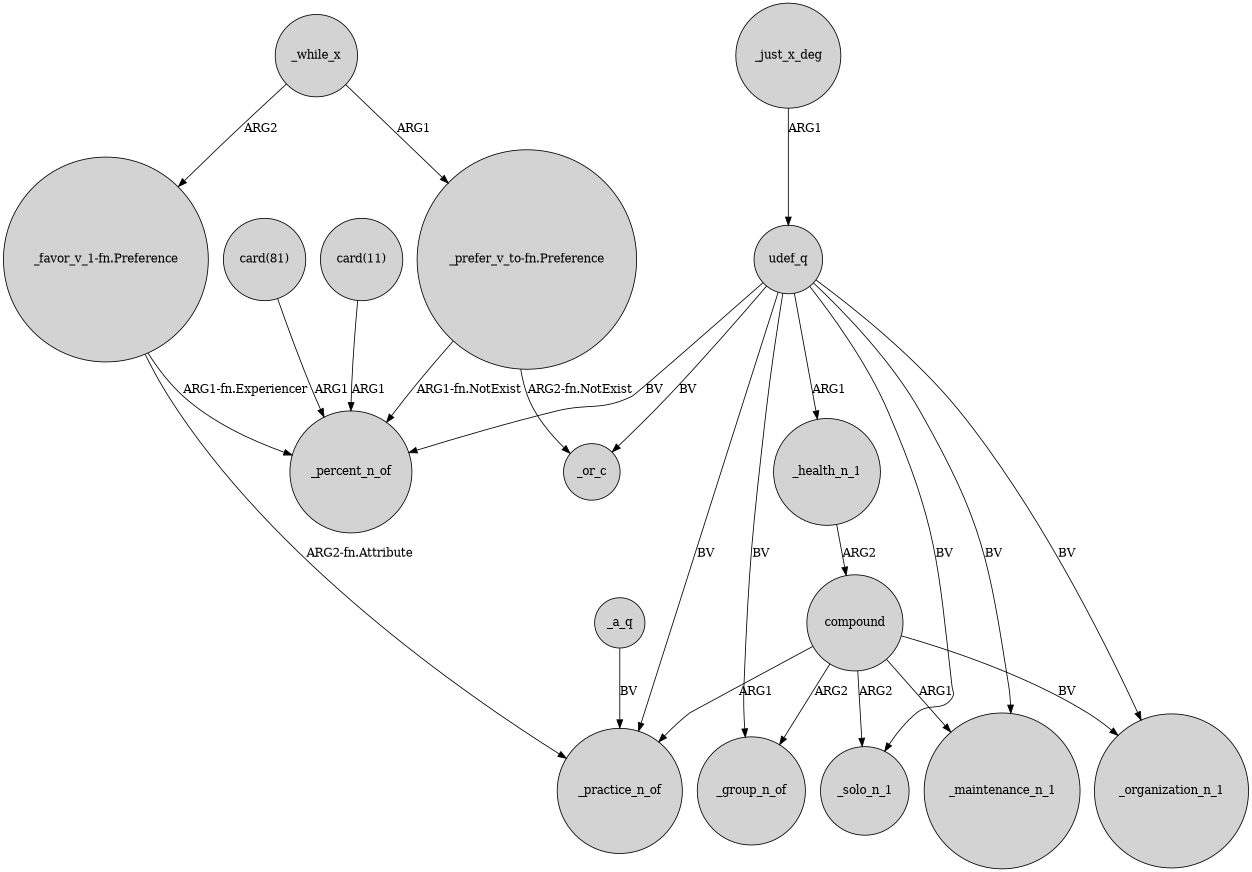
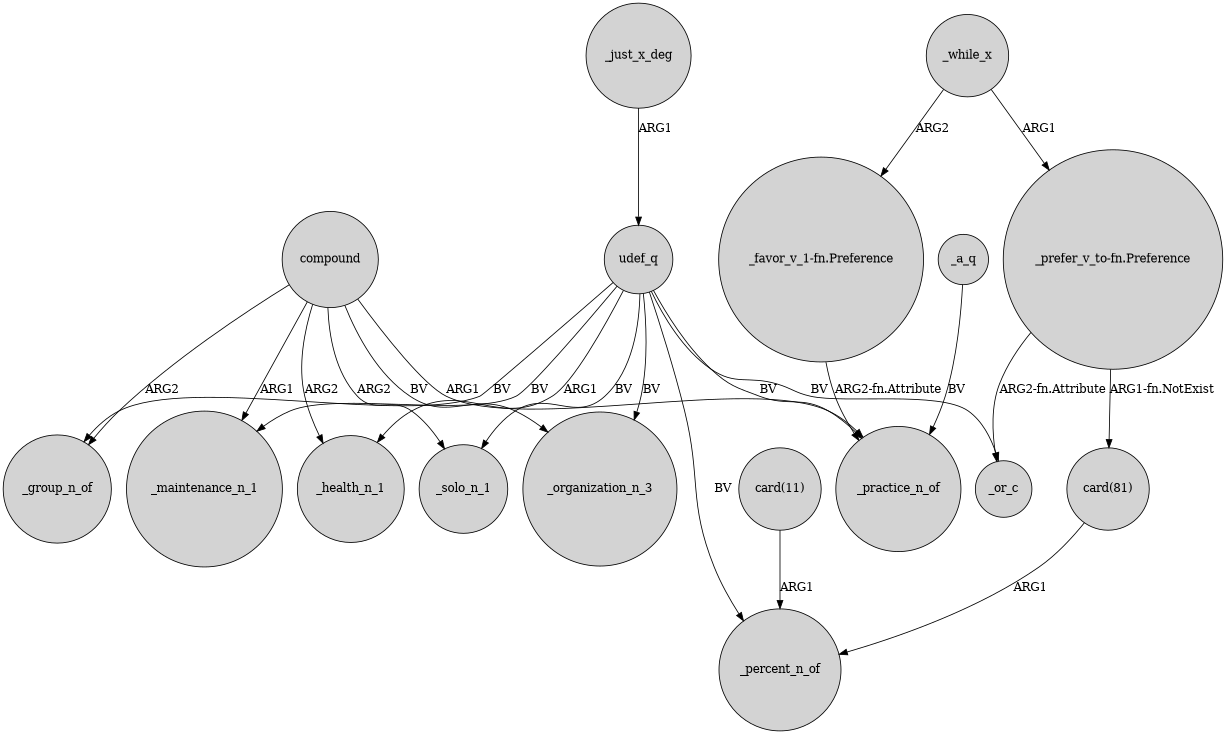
edge "_prefer_v_to-fn.Preference" -> "_percent_n_of": now "_prefer_v_to-fn.Preference" -> "card(81)"
edge "_prefer_v_to-fn.Preference" -> "_or_c": label "ARG2-fn.NotExist" -> "ARG2-fn.Attribute"
edge "_favor_v_1-fn.Preference" -> "_percent_n_of": removed, label "ARG1-fn.Experiencer"
edge "_health_n_1" -> "compound": reversed
node "_organization_n_1": label "_organization_n_1" -> "_organization_n_3"
